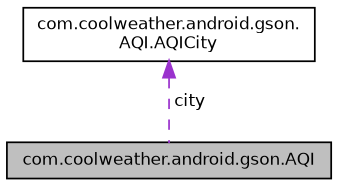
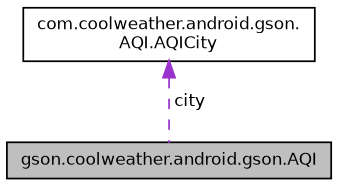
node "com.coolweather.android.gson.AQI": label "com.coolweather.android.gson.AQI" -> "gson.coolweather.android.gson.AQI"
